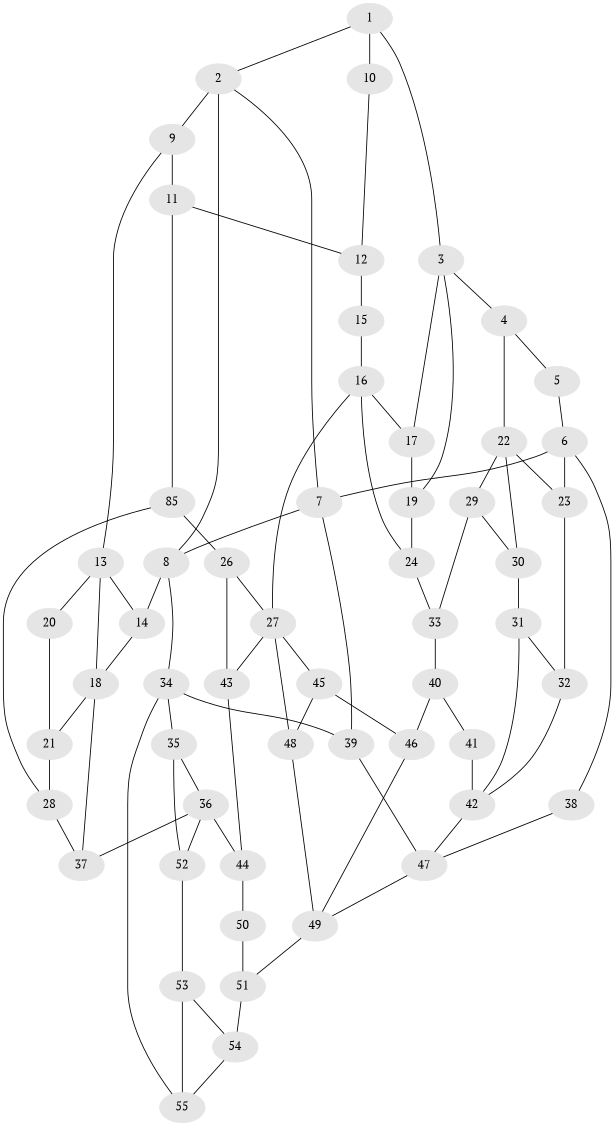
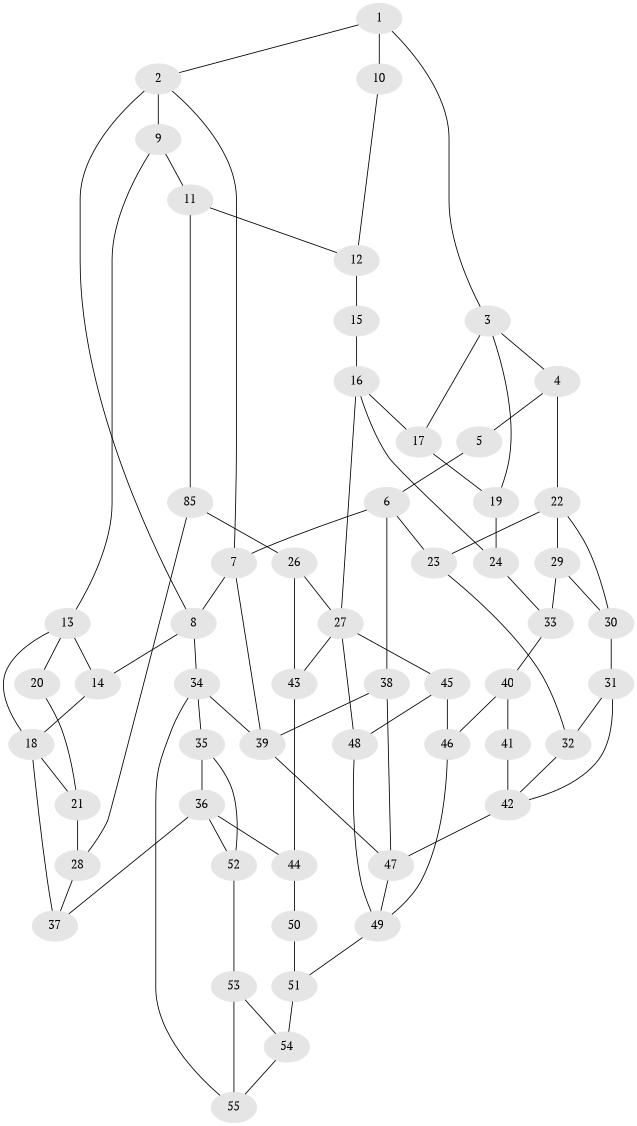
edge "38" -- "39": added
